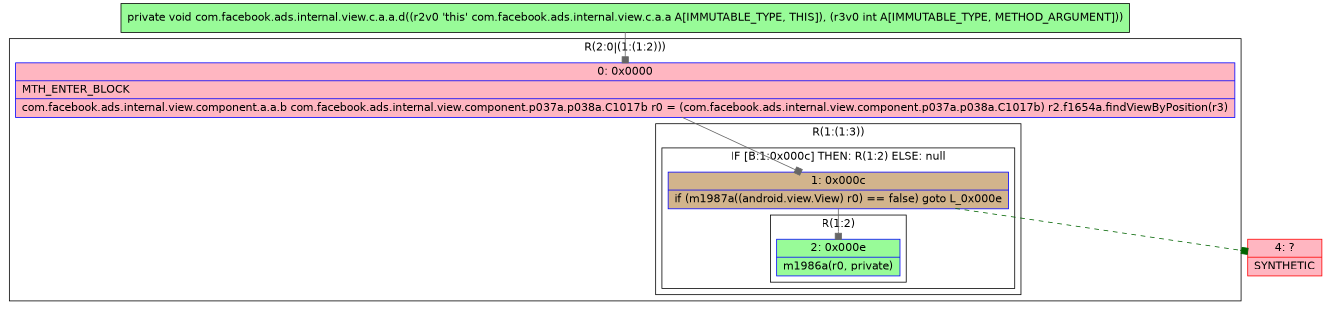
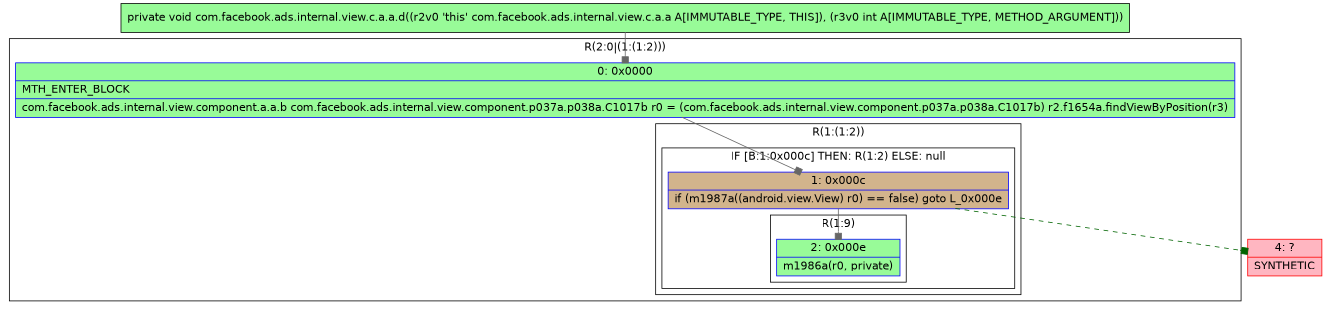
node "0: 0x0000": fillcolor lightpink -> palegreen
cluster "R(1:(1:3))": label "R(1:(1:3))" -> "R(1:(1:2))"
cluster "R(1:2)": label "R(1:2)" -> "R(1:9)"
